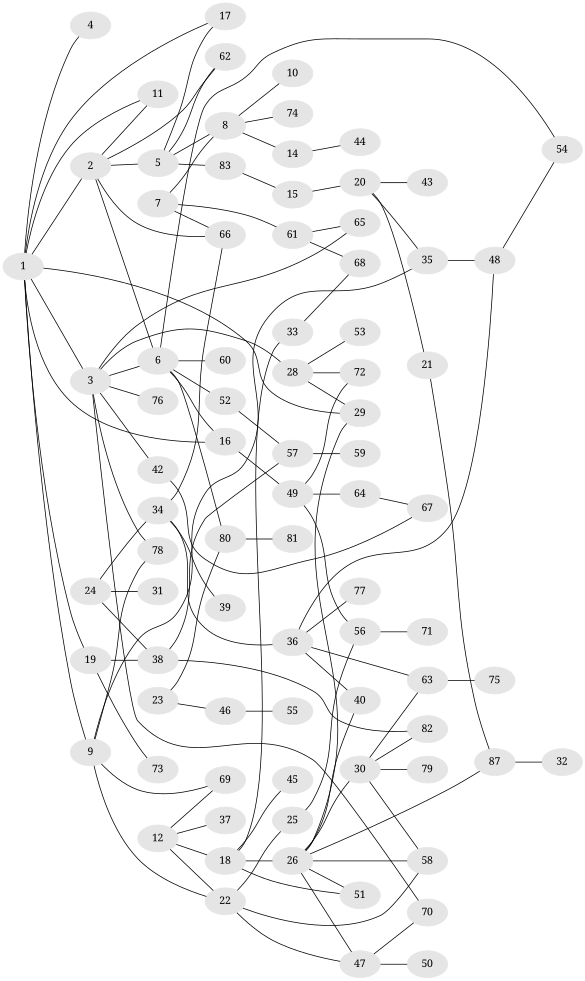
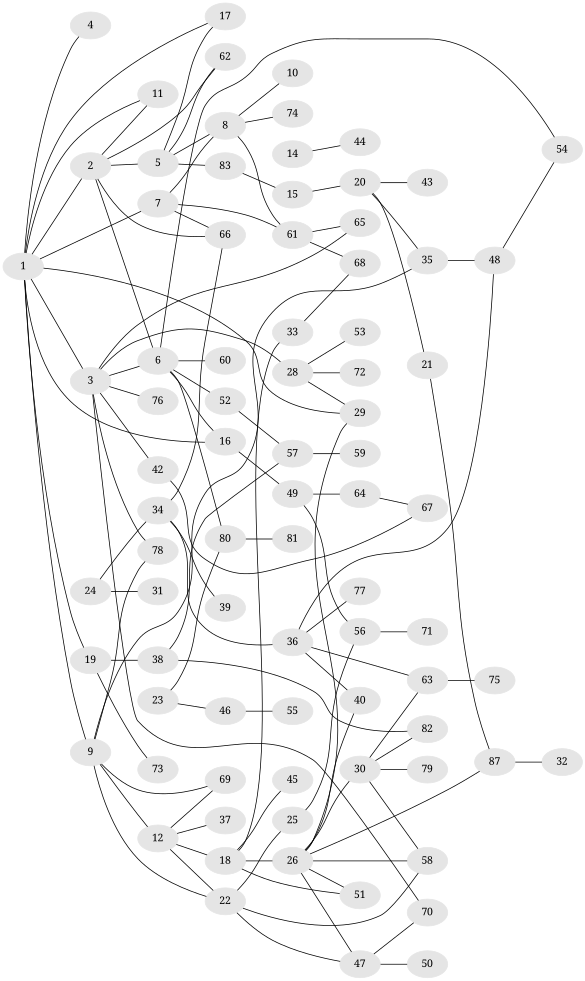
edge "8" -- "14": now "8" -- "61"
edge "7" -- "1": added
edge "72" -- "49": removed
edge "24" -- "38": removed
edge "9" -- "12": added
